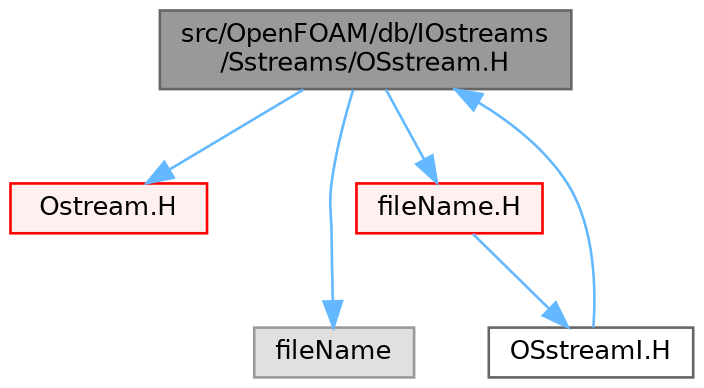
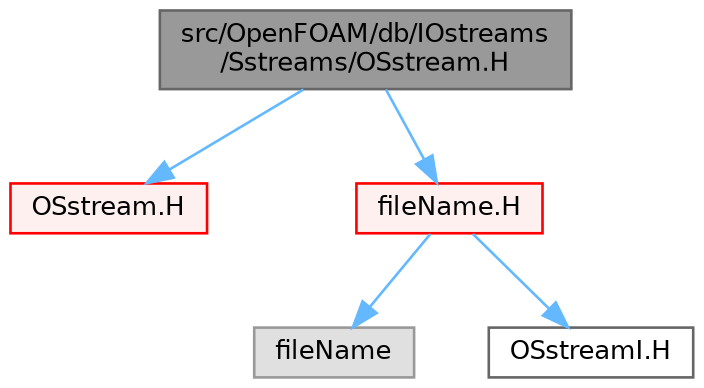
edge "src/OpenFOAM/db/IOstreams /Sstreams/OSstream.H" -> "fileName": now "fileName.H" -> "fileName"
edge "OSstreamI.H" -> "src/OpenFOAM/db/IOstreams /Sstreams/OSstream.H": removed
node "Ostream.H": label "Ostream.H" -> "OSstream.H"
